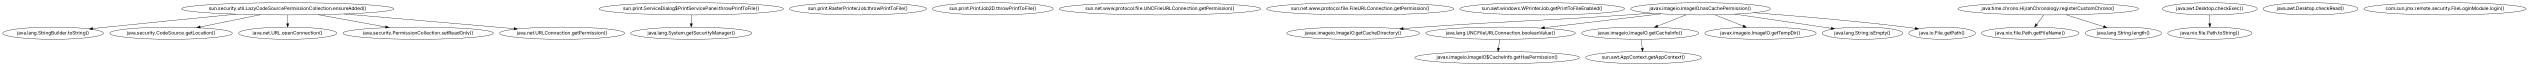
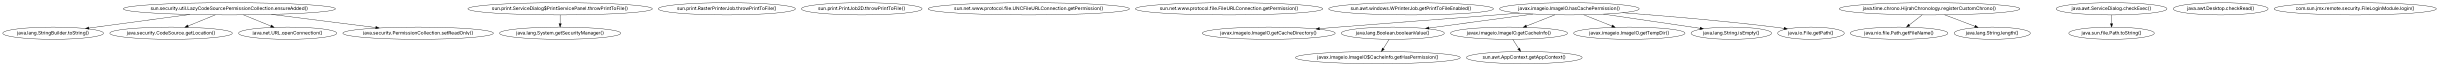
node "java.awt.Desktop.checkExec()": label "java.awt.Desktop.checkExec()" -> "java.awt.ServiceDialog.checkExec()"
node "java.net.URLConnection.getPermission()": removed
node "java.lang.UNCFileURLConnection.booleanValue()": label "java.lang.UNCFileURLConnection.booleanValue()" -> "java.lang.Boolean.booleanValue()"
node "java.nio.file.Path.toString()": label "java.nio.file.Path.toString()" -> "java.sun.file.Path.toString()"
